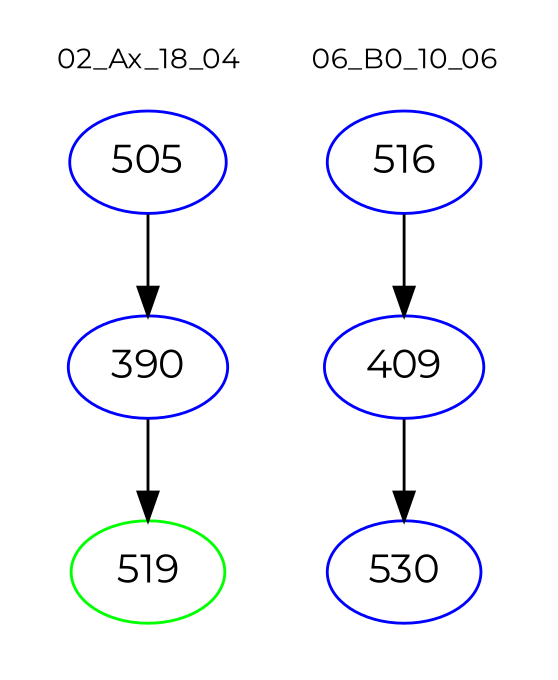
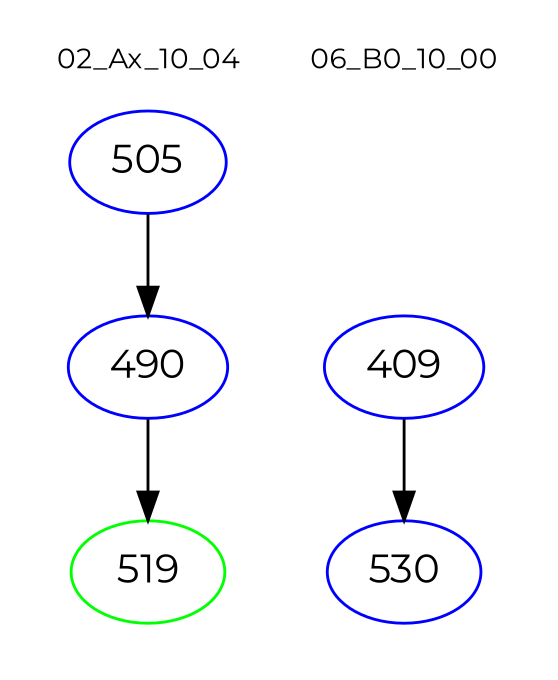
cluster "02_Ax_18_04": label "02_Ax_18_04" -> "02_Ax_10_04"
cluster "06_B0_10_06": label "06_B0_10_06" -> "06_B0_10_00"
node "516": removed
node "390": label "390" -> "490"
